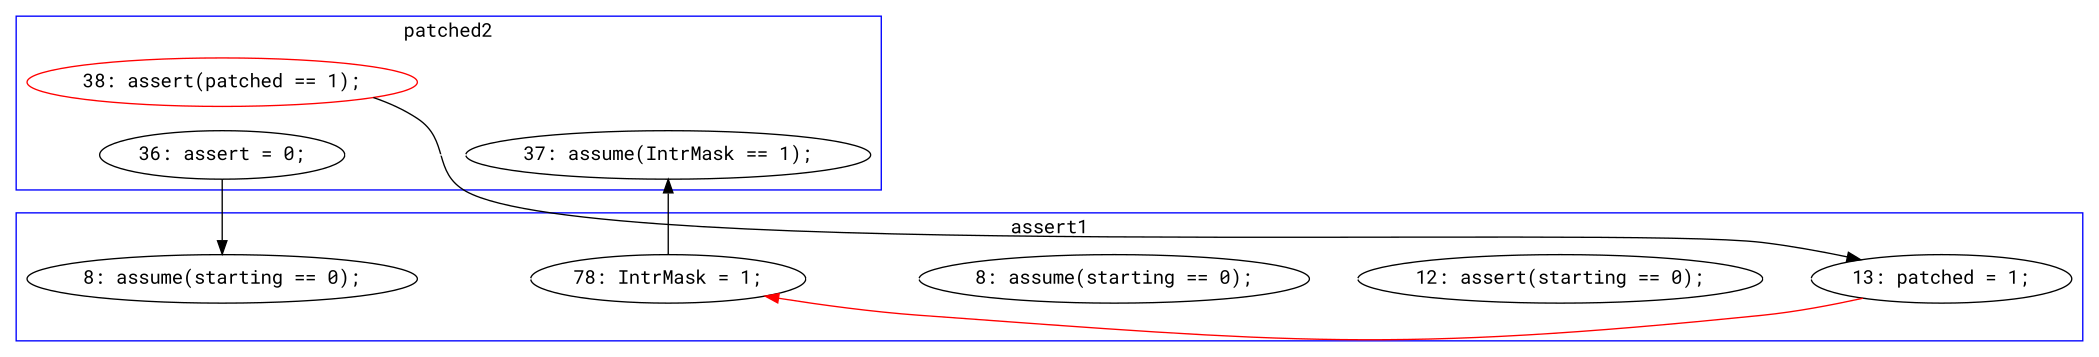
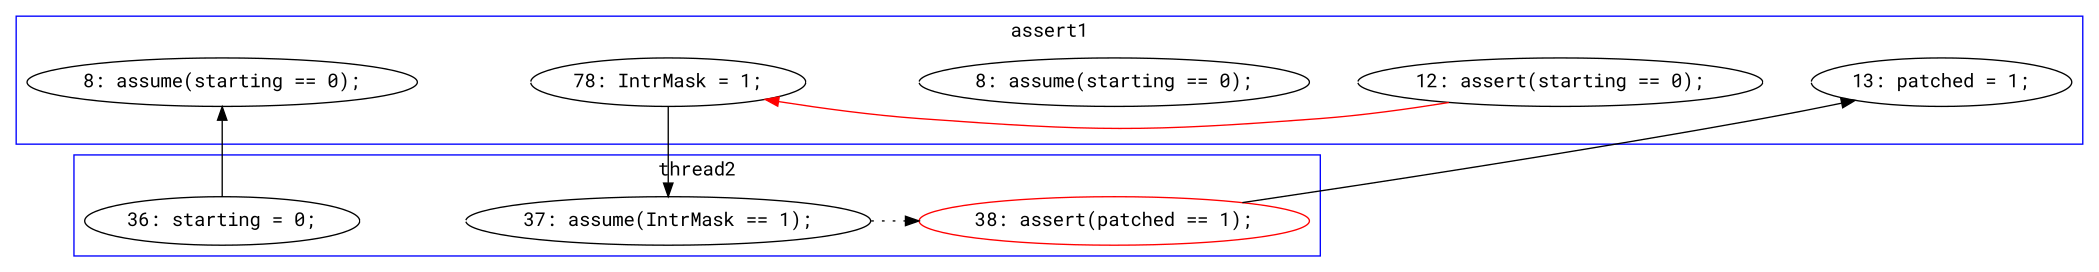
cluster "patched2": label "patched2" -> "thread2"
node "36: assert = 0;": label "36: assert = 0;" -> "36: starting = 0;"
edge "37: assume(IntrMask == 1);" -> "38: assert(patched == 1);": added
edge "13: patched = 1;" -> "78: IntrMask = 1;": now "12: assert(starting == 0);" -> "78: IntrMask = 1;"
